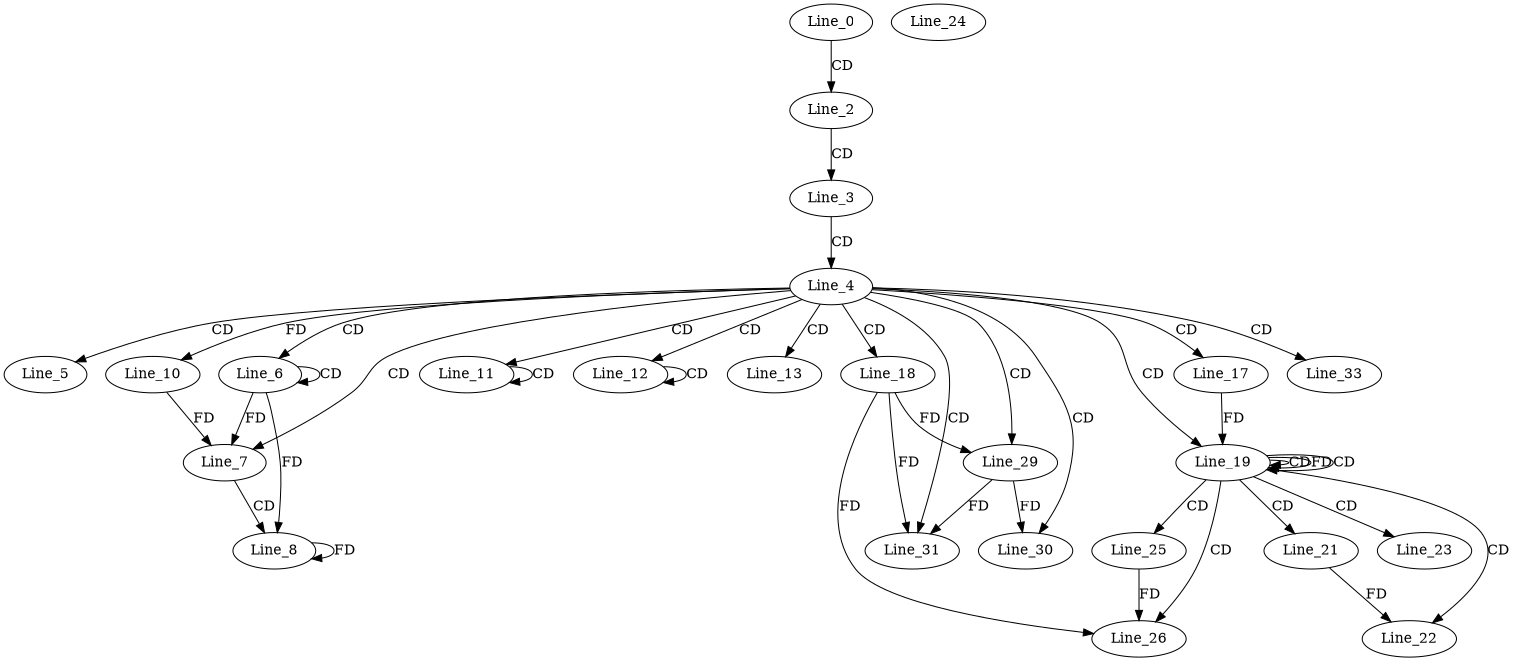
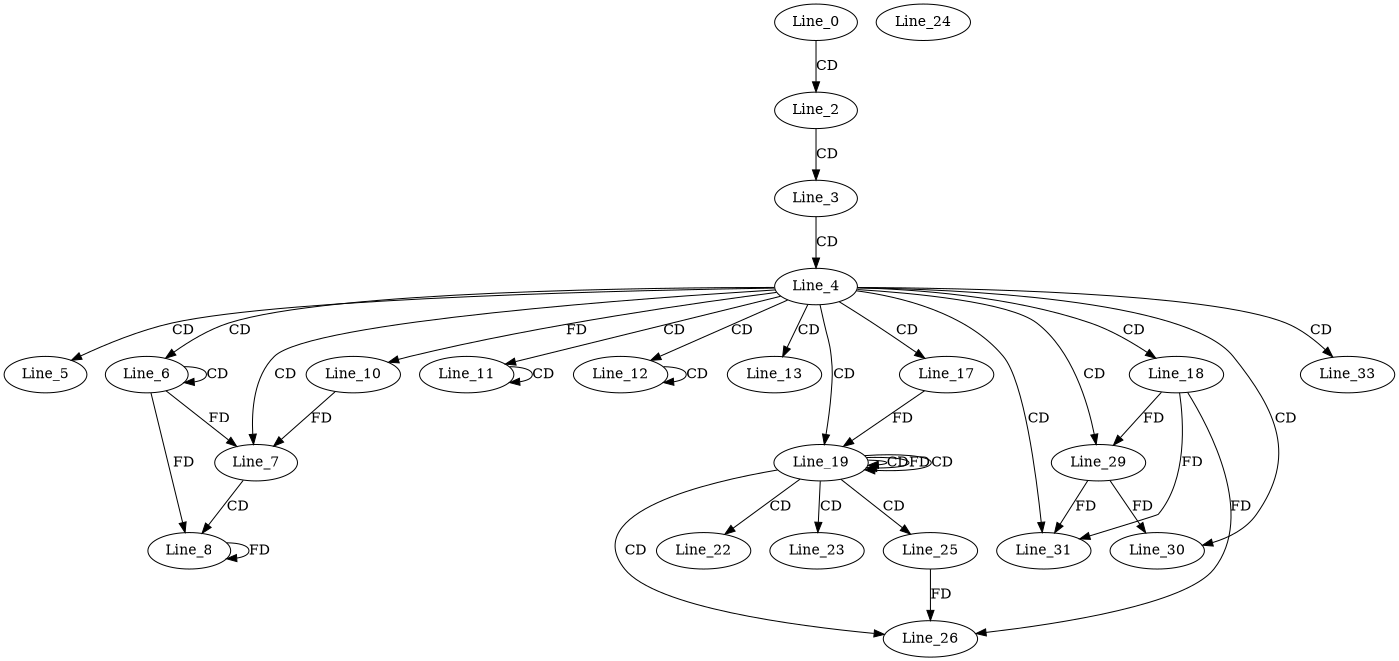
node "Line_21": removed
